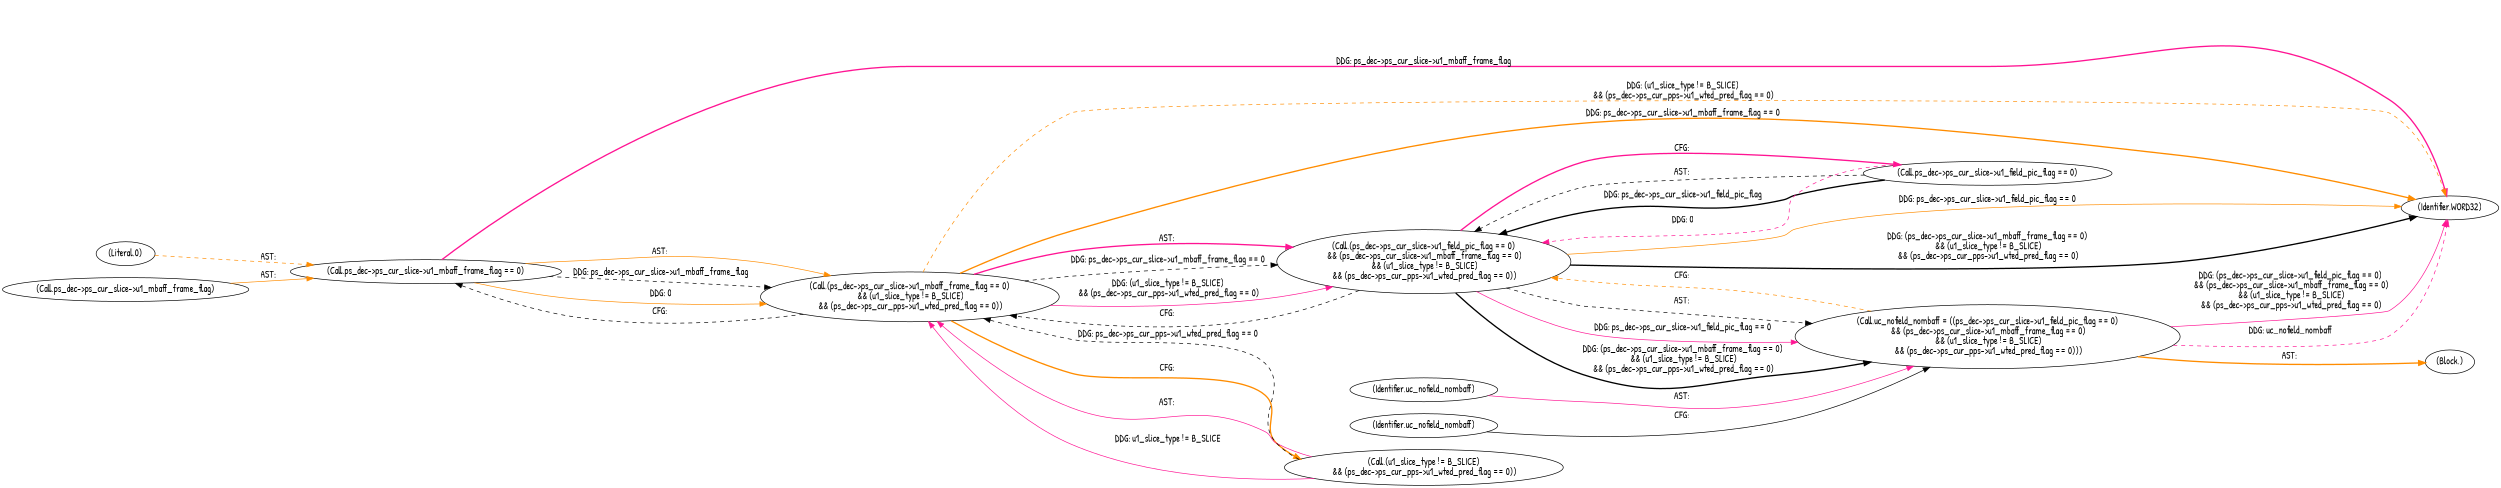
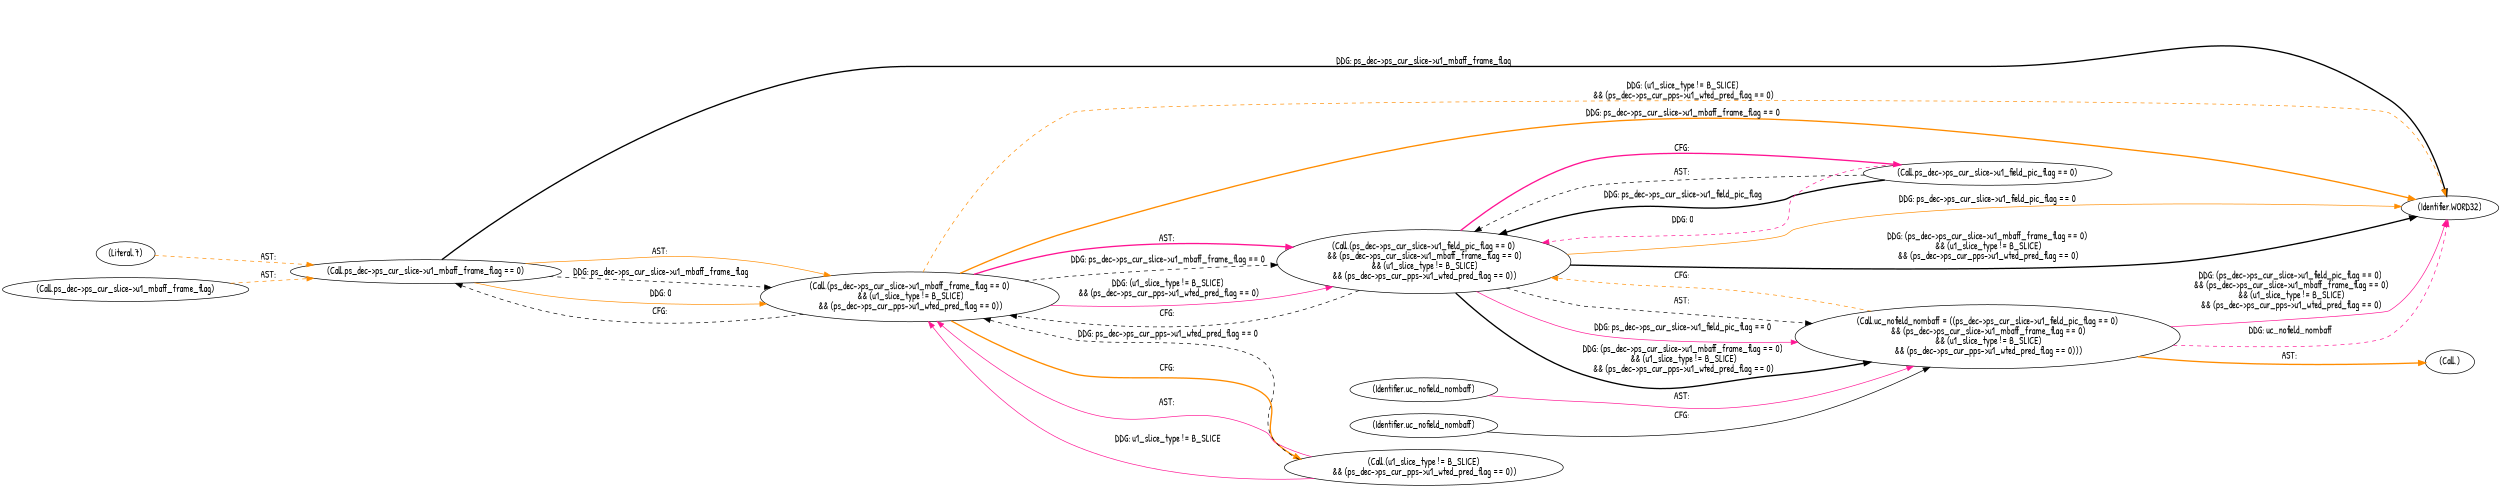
edge "(Call,ps_dec->ps_cur_slice->u1_mbaff_frame_flag == 0)" -> "(Identifier,WORD32)": color deeppink -> black
node "(Literal,0)": label "(Literal,0)" -> "(Literal,7)"
edge "(Call,ps_dec->ps_cur_slice->u1_mbaff_frame_flag)" -> "(Call,ps_dec->ps_cur_slice->u1_mbaff_frame_flag == 0)": style solid -> dashed
node "(Block,)": label "(Block,)" -> "(Call,)"
